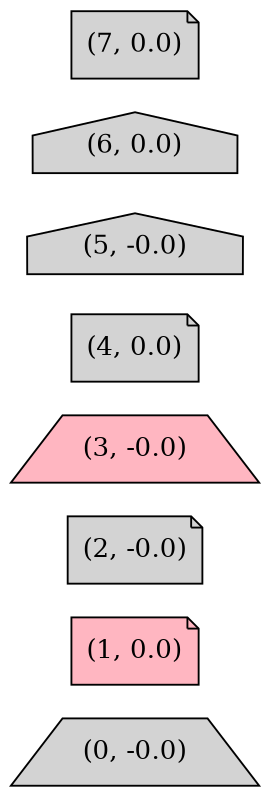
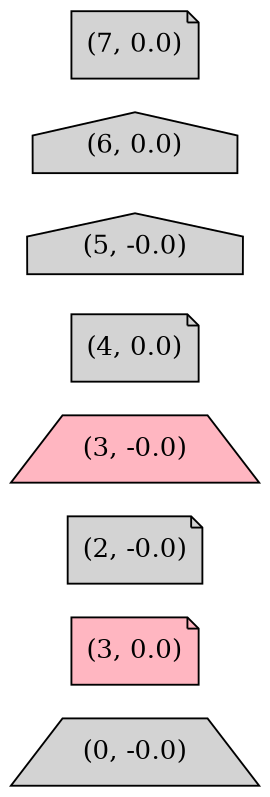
node "(1, 0.0)": label "(1, 0.0)" -> "(3, 0.0)"
